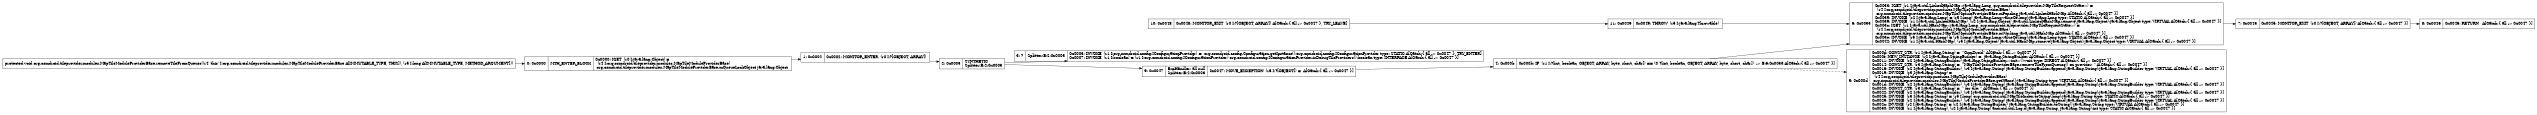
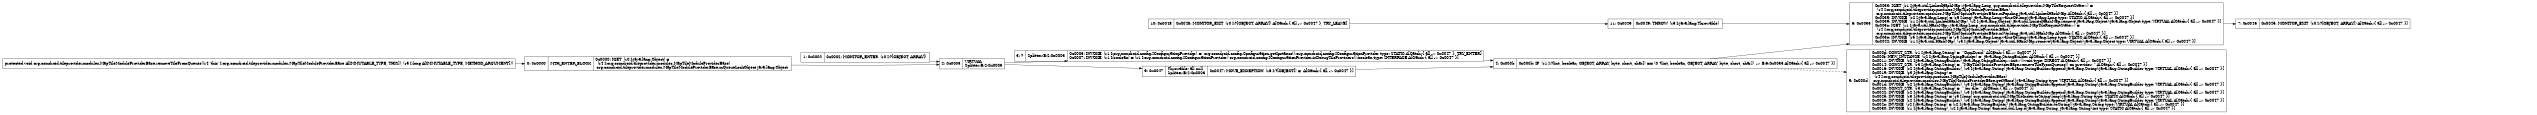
node "8: 0x0046": removed
edge "0: 0x0000" -> "1: 0x0002": now "0: 0x0000" -> "2: 0x0003"
edge "3: ?" -> "4: 0x000b": added
node "2: 0x0003": text "SYNTHETIC" -> "VIRTUAL"
node "9: 0x0047": text "ExcHandler: all null" -> "Throwable: all null"
